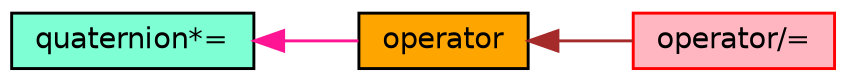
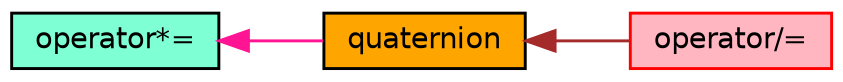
node "quaternion*=": label "quaternion*=" -> "operator*="
node "operator": label "operator" -> "quaternion"
